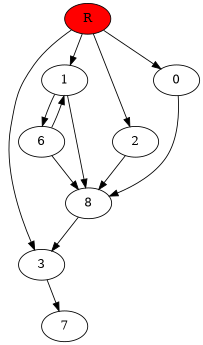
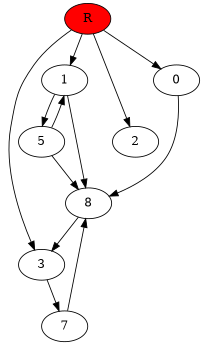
node "6": label "6" -> "5"
edge "2" -> "8": now "7" -> "8"
